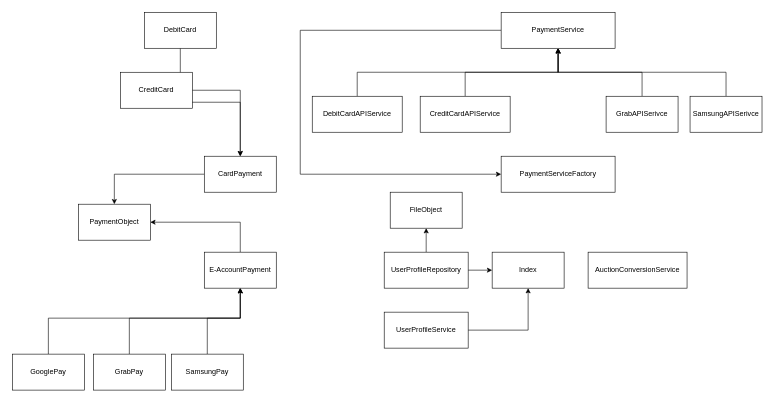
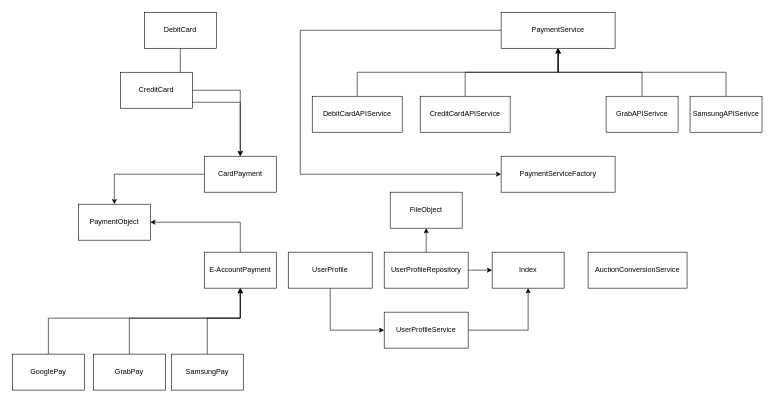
node "UserProfile": added
edge "UserProfile" -> "UserProfileService": added
